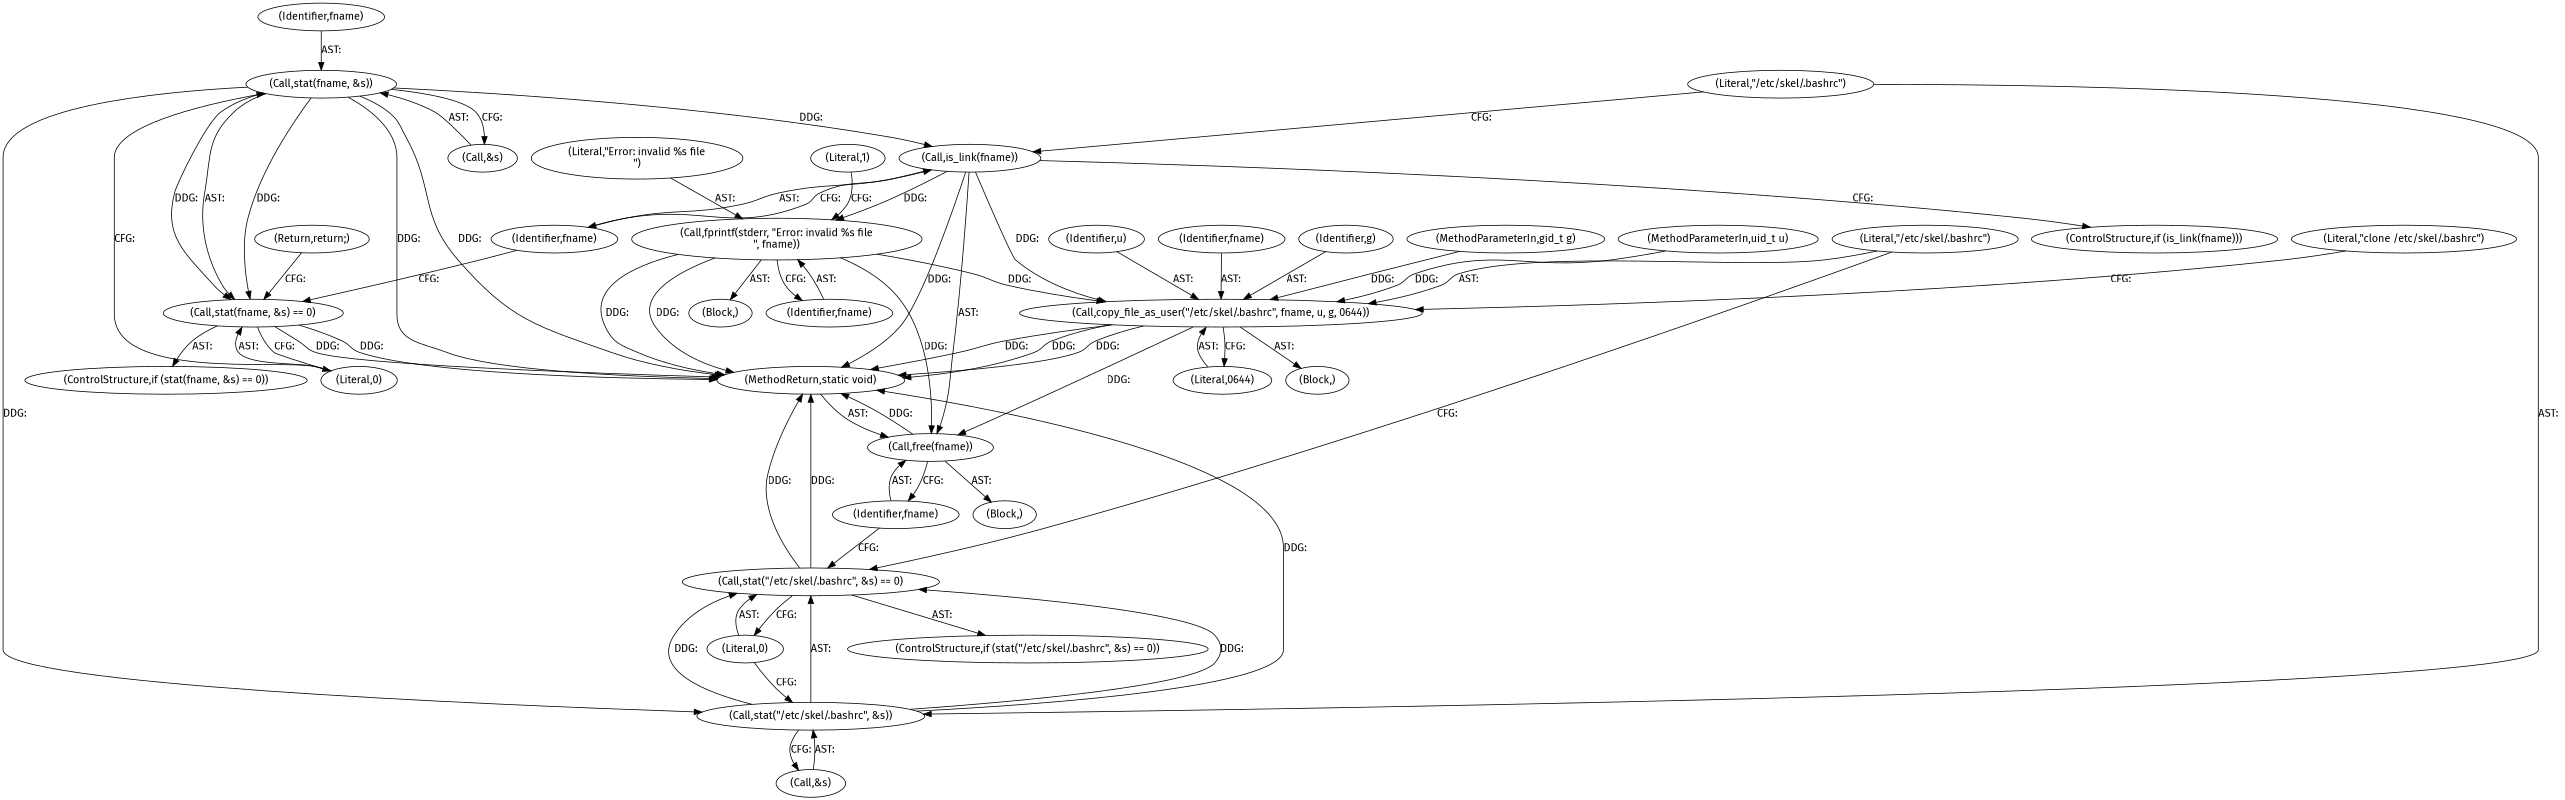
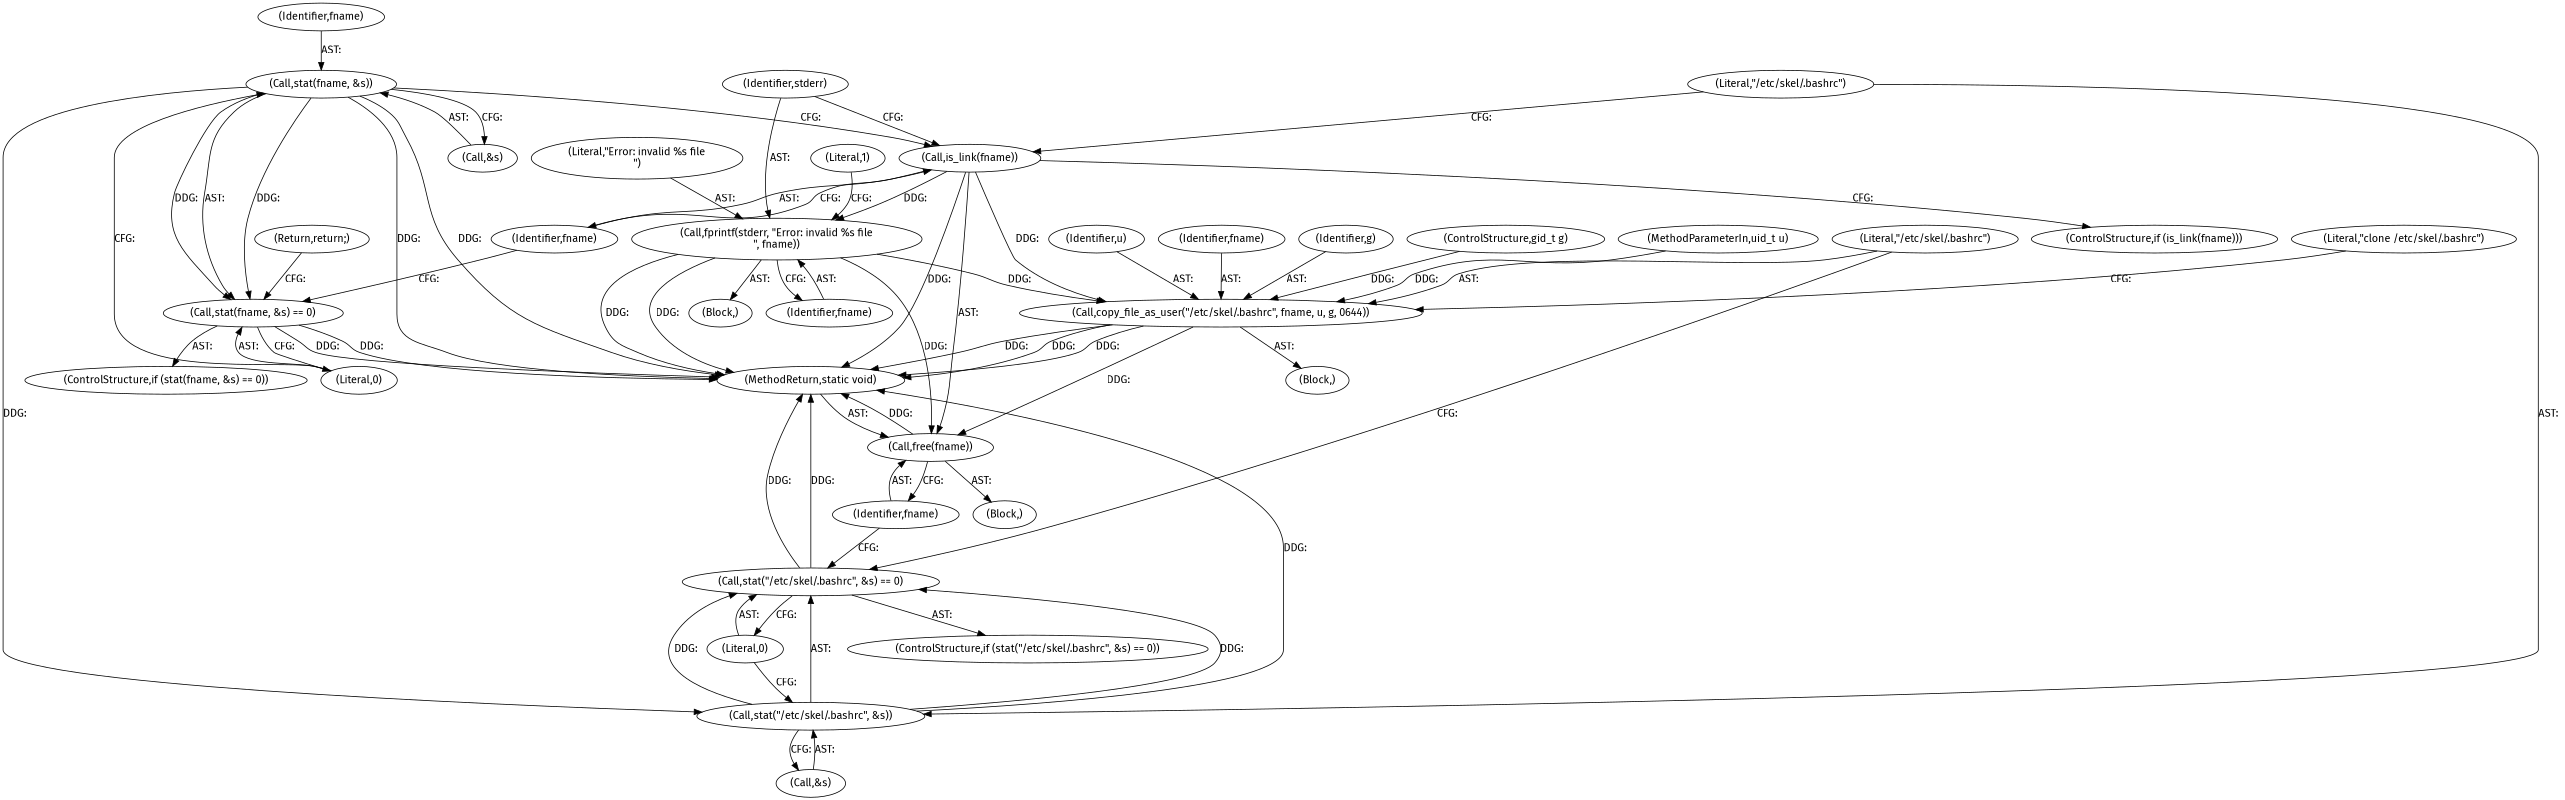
node "(Identifier,stderr)": added
edge "(Call,stat(fname, &s))" -> "(Call,is_link(fname))": label "DDG: " -> "CFG: "
node "(MethodParameterIn,gid_t g)": label "(MethodParameterIn,gid_t g)" -> "(ControlStructure,gid_t g)"
node "(Literal,0644)": removed
